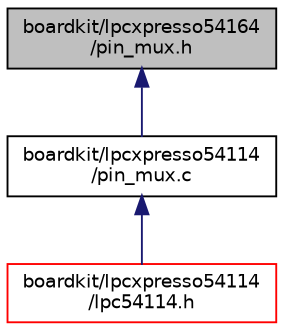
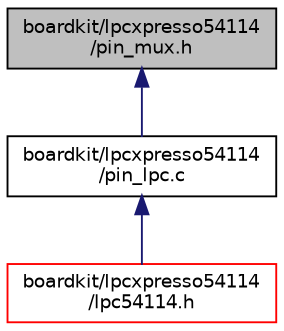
node "boardkit/lpcxpresso54164 /pin_mux.h": label "boardkit/lpcxpresso54164 /pin_mux.h" -> "boardkit/lpcxpresso54114 /pin_mux.h"
node "boardkit/lpcxpresso54114 /pin_mux.c": label "boardkit/lpcxpresso54114 /pin_mux.c" -> "boardkit/lpcxpresso54114 /pin_lpc.c"
